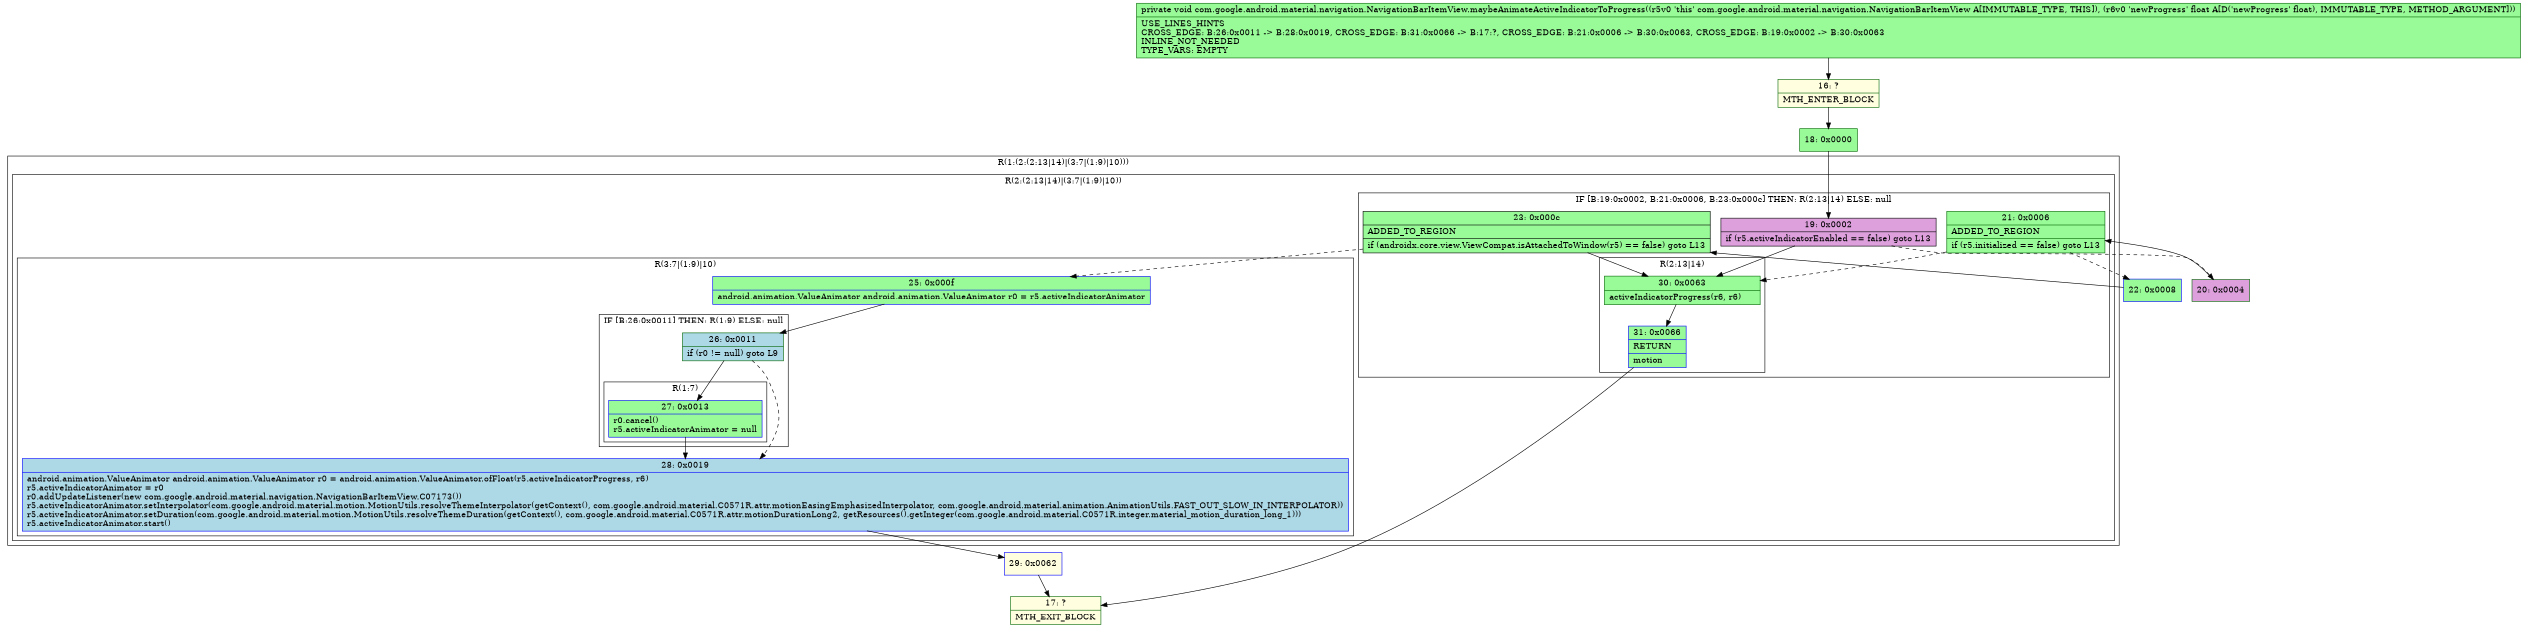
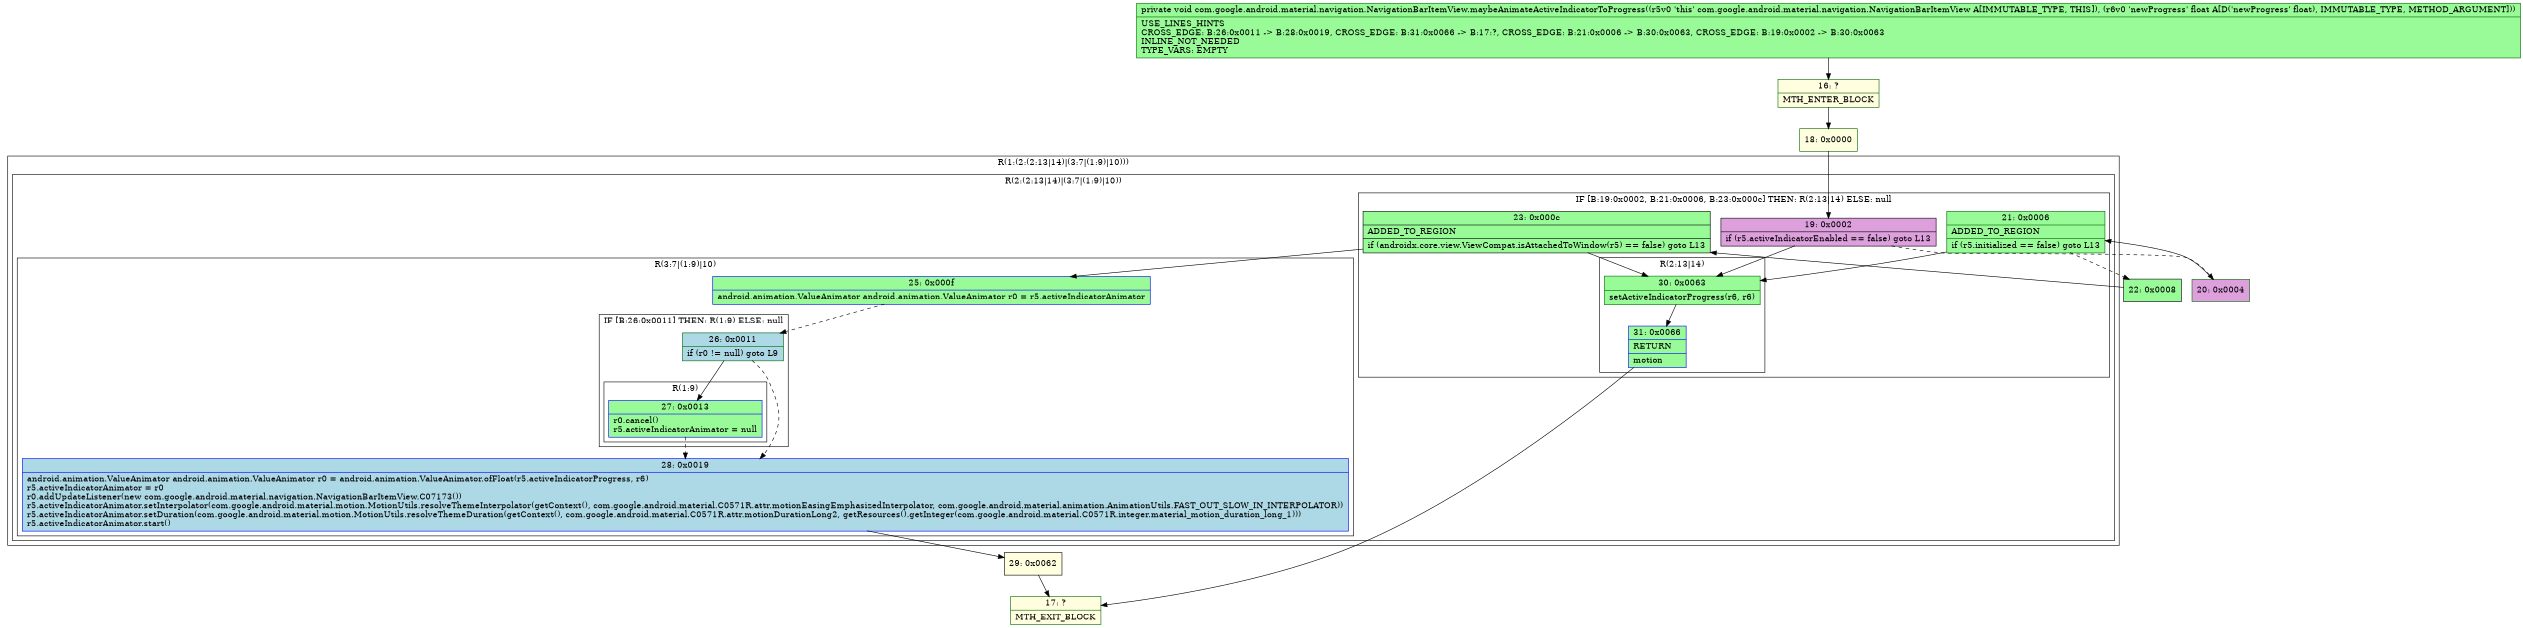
node "18: 0x0000": fillcolor palegreen -> lightyellow
edge "23: 0x000c" -> "25: 0x000f": style dashed -> solid
edge "21: 0x0006" -> "30: 0x0063": style dashed -> solid
node "22: 0x0008": color blue -> black
node "30: 0x0063": text "activeIndicatorProgress(r6, r6)" -> "setActiveIndicatorProgress(r6, r6)"
edge "25: 0x000f" -> "26: 0x0011": style solid -> dashed
cluster "R(1:7)": label "R(1:7)" -> "R(1:9)"
edge "27: 0x0013" -> "28: 0x0019": style solid -> dashed
node "29: 0x0062": color blue -> black
